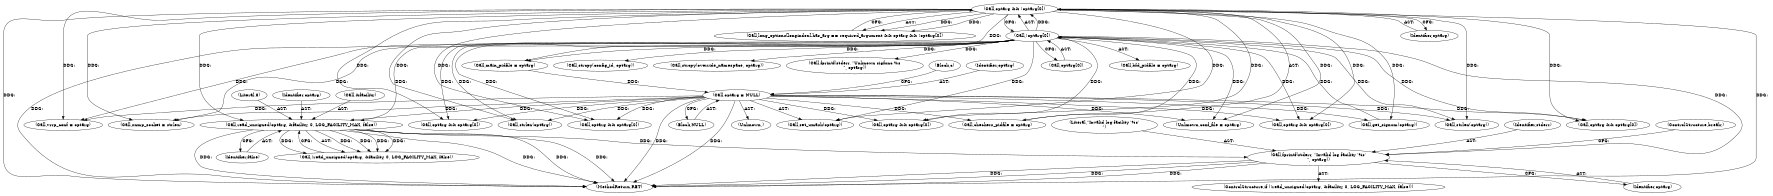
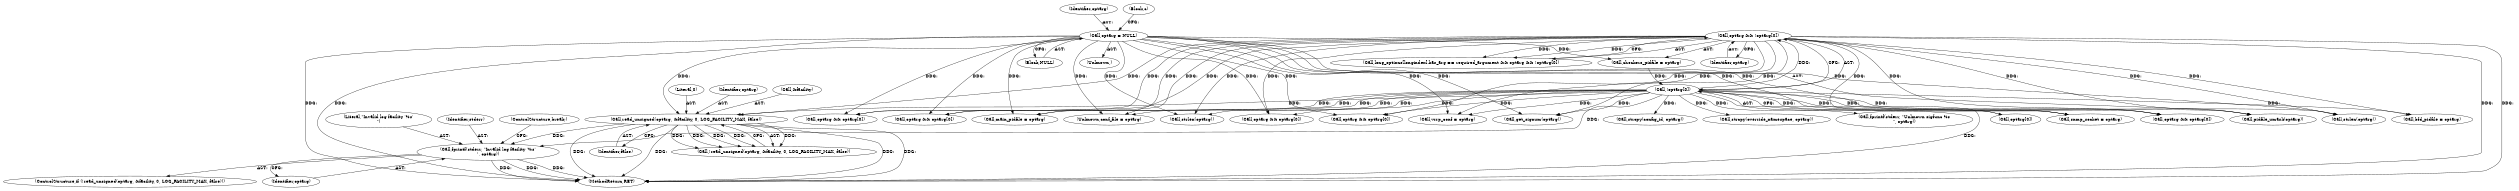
edge "(Call,get_signum(optarg))" -> "(Call,!optarg[0])": reversed
edge "(Call,!optarg[0])" -> "(Call,bfd_pidfile = optarg)": label "AST: " -> "DDG: "
edge "(Call,optarg && !optarg[0])" -> "(Call,bfd_pidfile = optarg)": added, label "DDG:"
edge "(Call,main_pidfile = optarg)" -> "(Call,optarg = NULL)": reversed
node "(Literal,8)": label "(Literal,8)" -> "(Literal,0)"
node "(Call,snmp_socket = strlen)": label "(Call,snmp_socket = strlen)" -> "(Call,snmp_socket = optarg)"
node "(Call,set_umask(optarg))": label "(Call,set_umask(optarg))" -> "(Call,pidfile_umask(optarg))"
